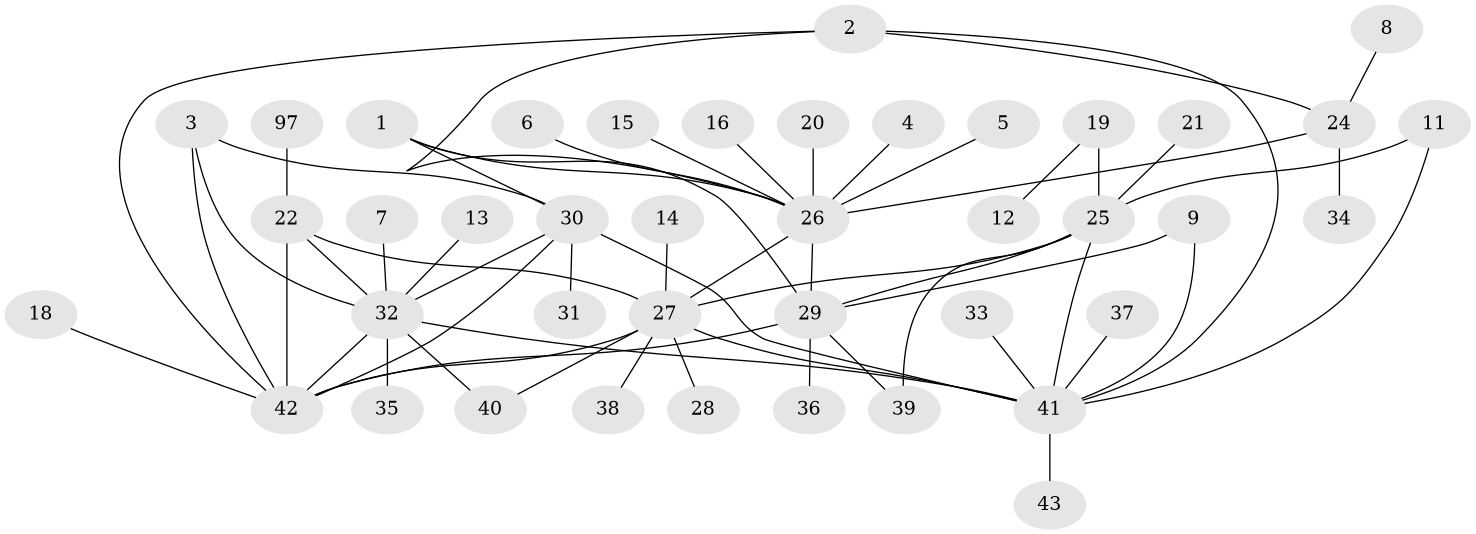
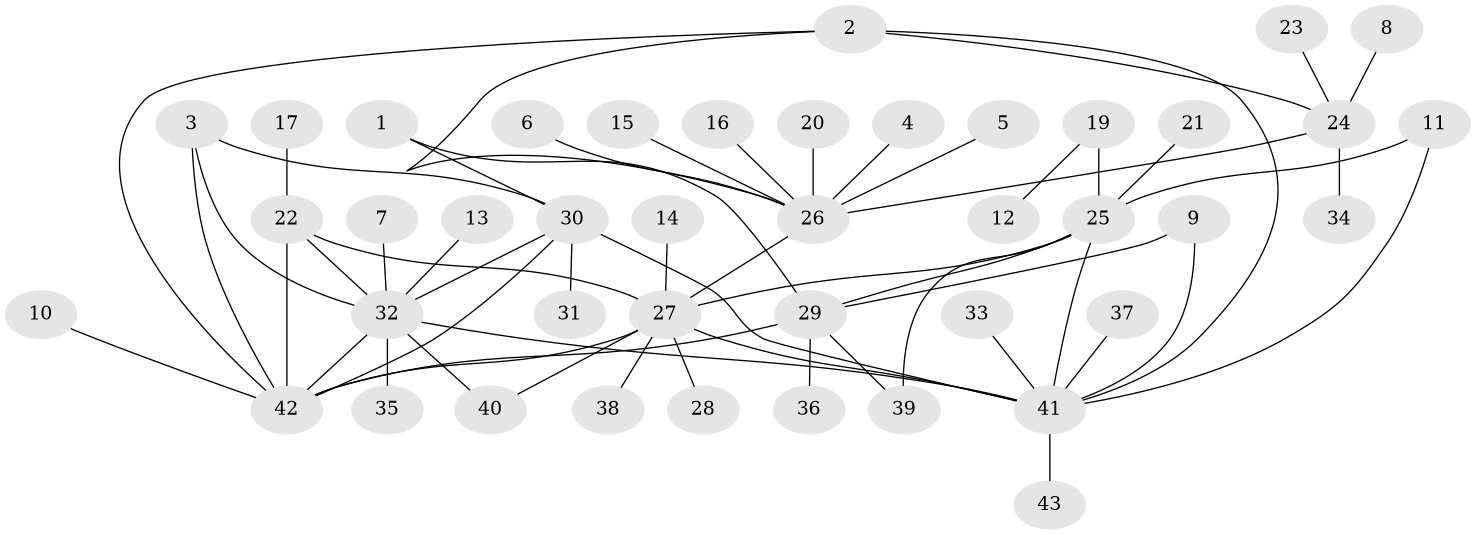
node "23": added
node "97": label "97" -> "17"
edge "1" -- "26": removed
edge "26" -- "29": removed
node "18": label "18" -> "10"
